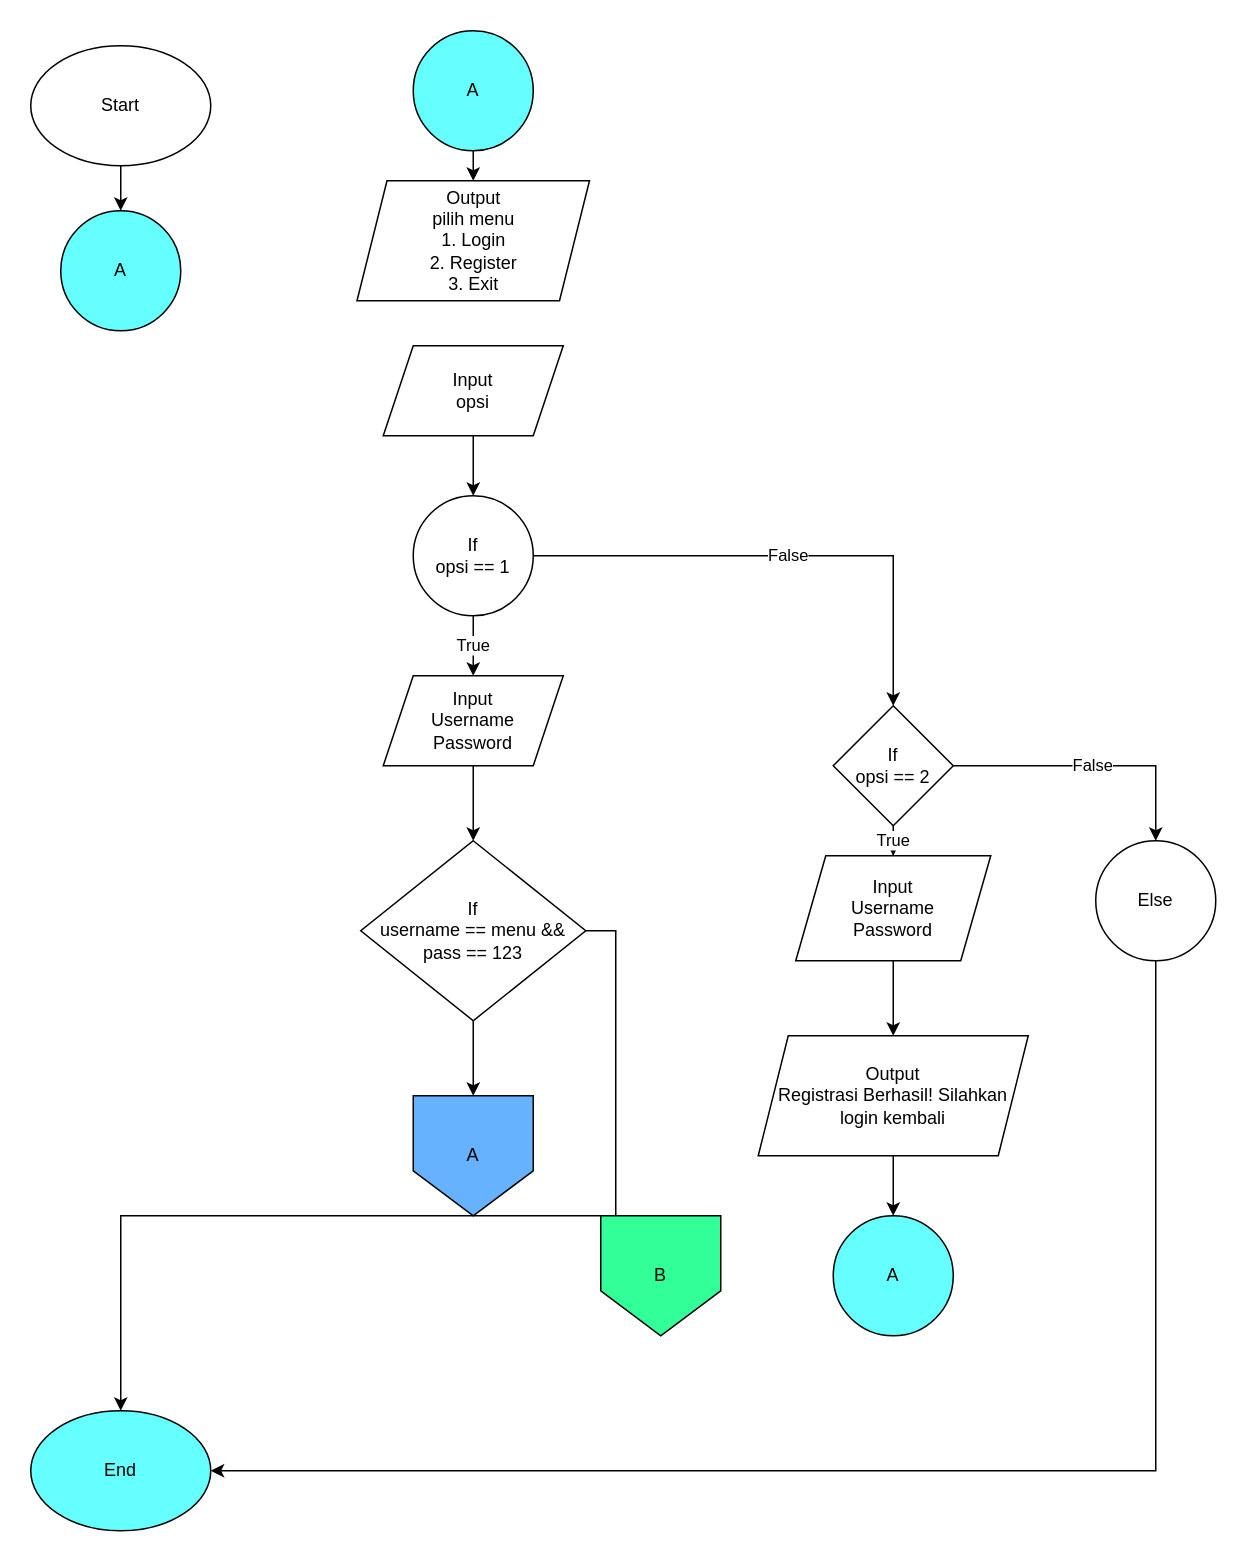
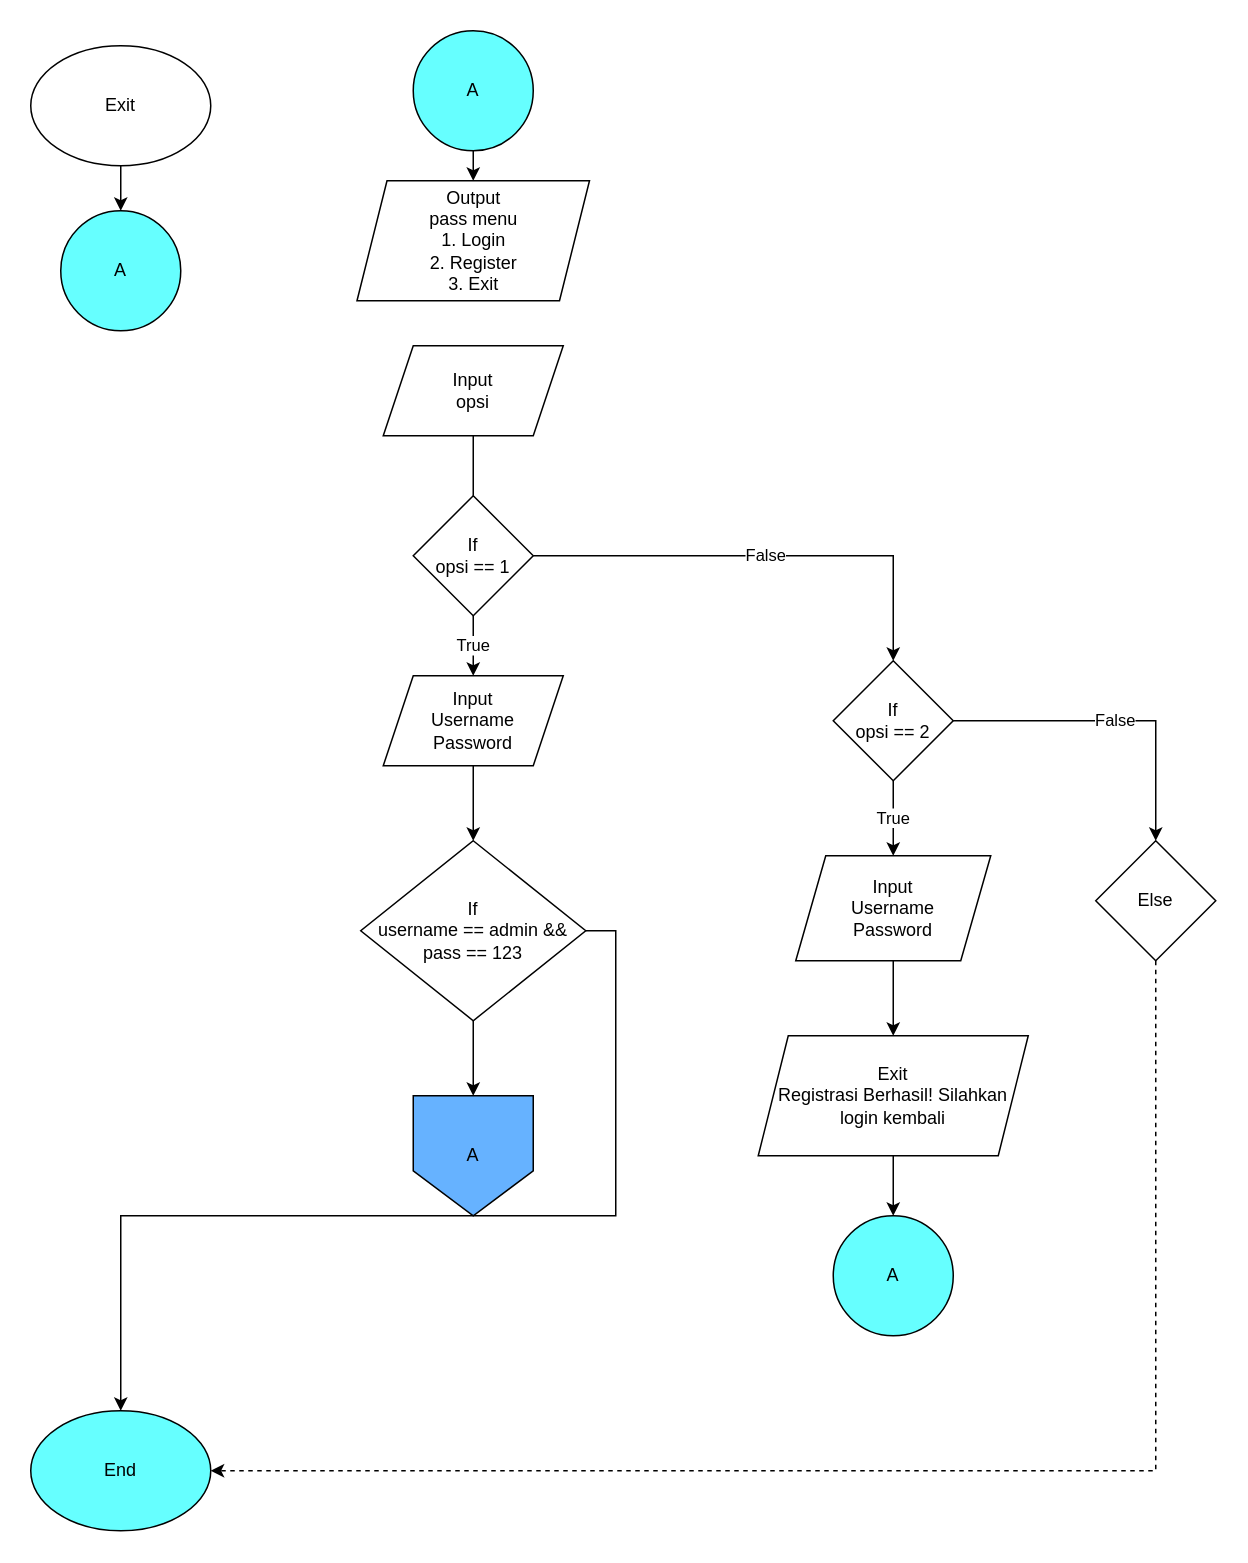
node "Start": label "Start" -> "Exit"
node "Output pilih menu 1. Login 2. Register 3. Exit": label "Output pilih menu 1. Login 2. Register 3. Exit" -> "Output pass menu 1. Login 2. Register 3. Exit"
edge "Input opsi" -> "If opsi == 1": arrowhead classic -> none
node "If opsi == 1": shape ellipse -> diamond
node "If opsi == 2": moved (893, 766) -> (893, 721)
node "Else": shape ellipse -> diamond
node "If username == menu && pass == 123": label "If username == menu && pass == 123" -> "If username == admin && pass == 123"
node "Output Registrasi Berhasil! Silahkan login kembali": label "Output Registrasi Berhasil! Silahkan login kembali" -> "Exit Registrasi Berhasil! Silahkan login kembali"
node "B": removed
edge "Else" -> "End": style solid -> dashed
